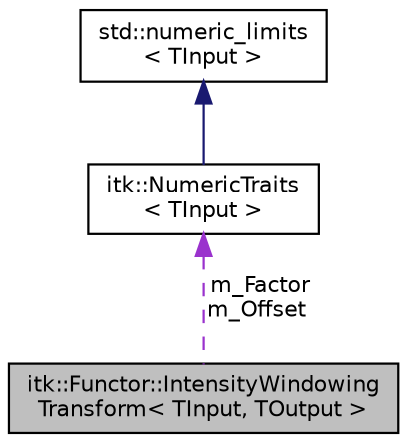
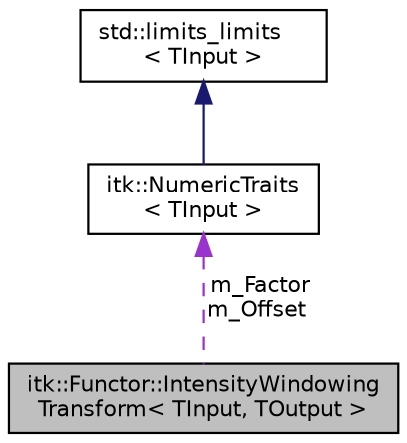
node "std::numeric_limits < TInput >": label "std::numeric_limits < TInput >" -> "std::limits_limits < TInput >"
